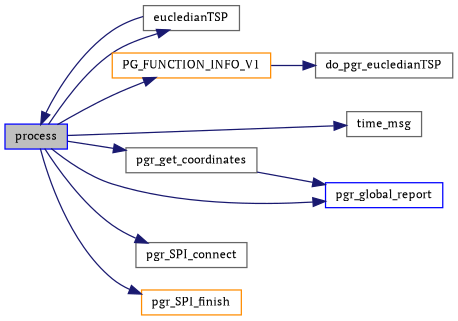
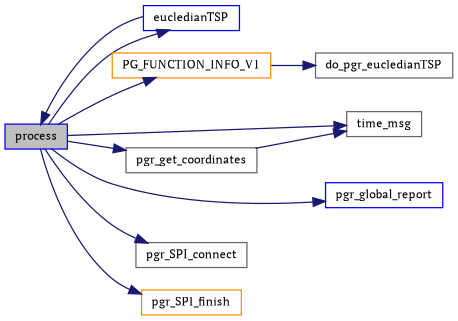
node "eucledianTSP": color gray40 -> blue
edge "pgr_get_coordinates" -> "pgr_global_report": now "pgr_get_coordinates" -> "time_msg"
